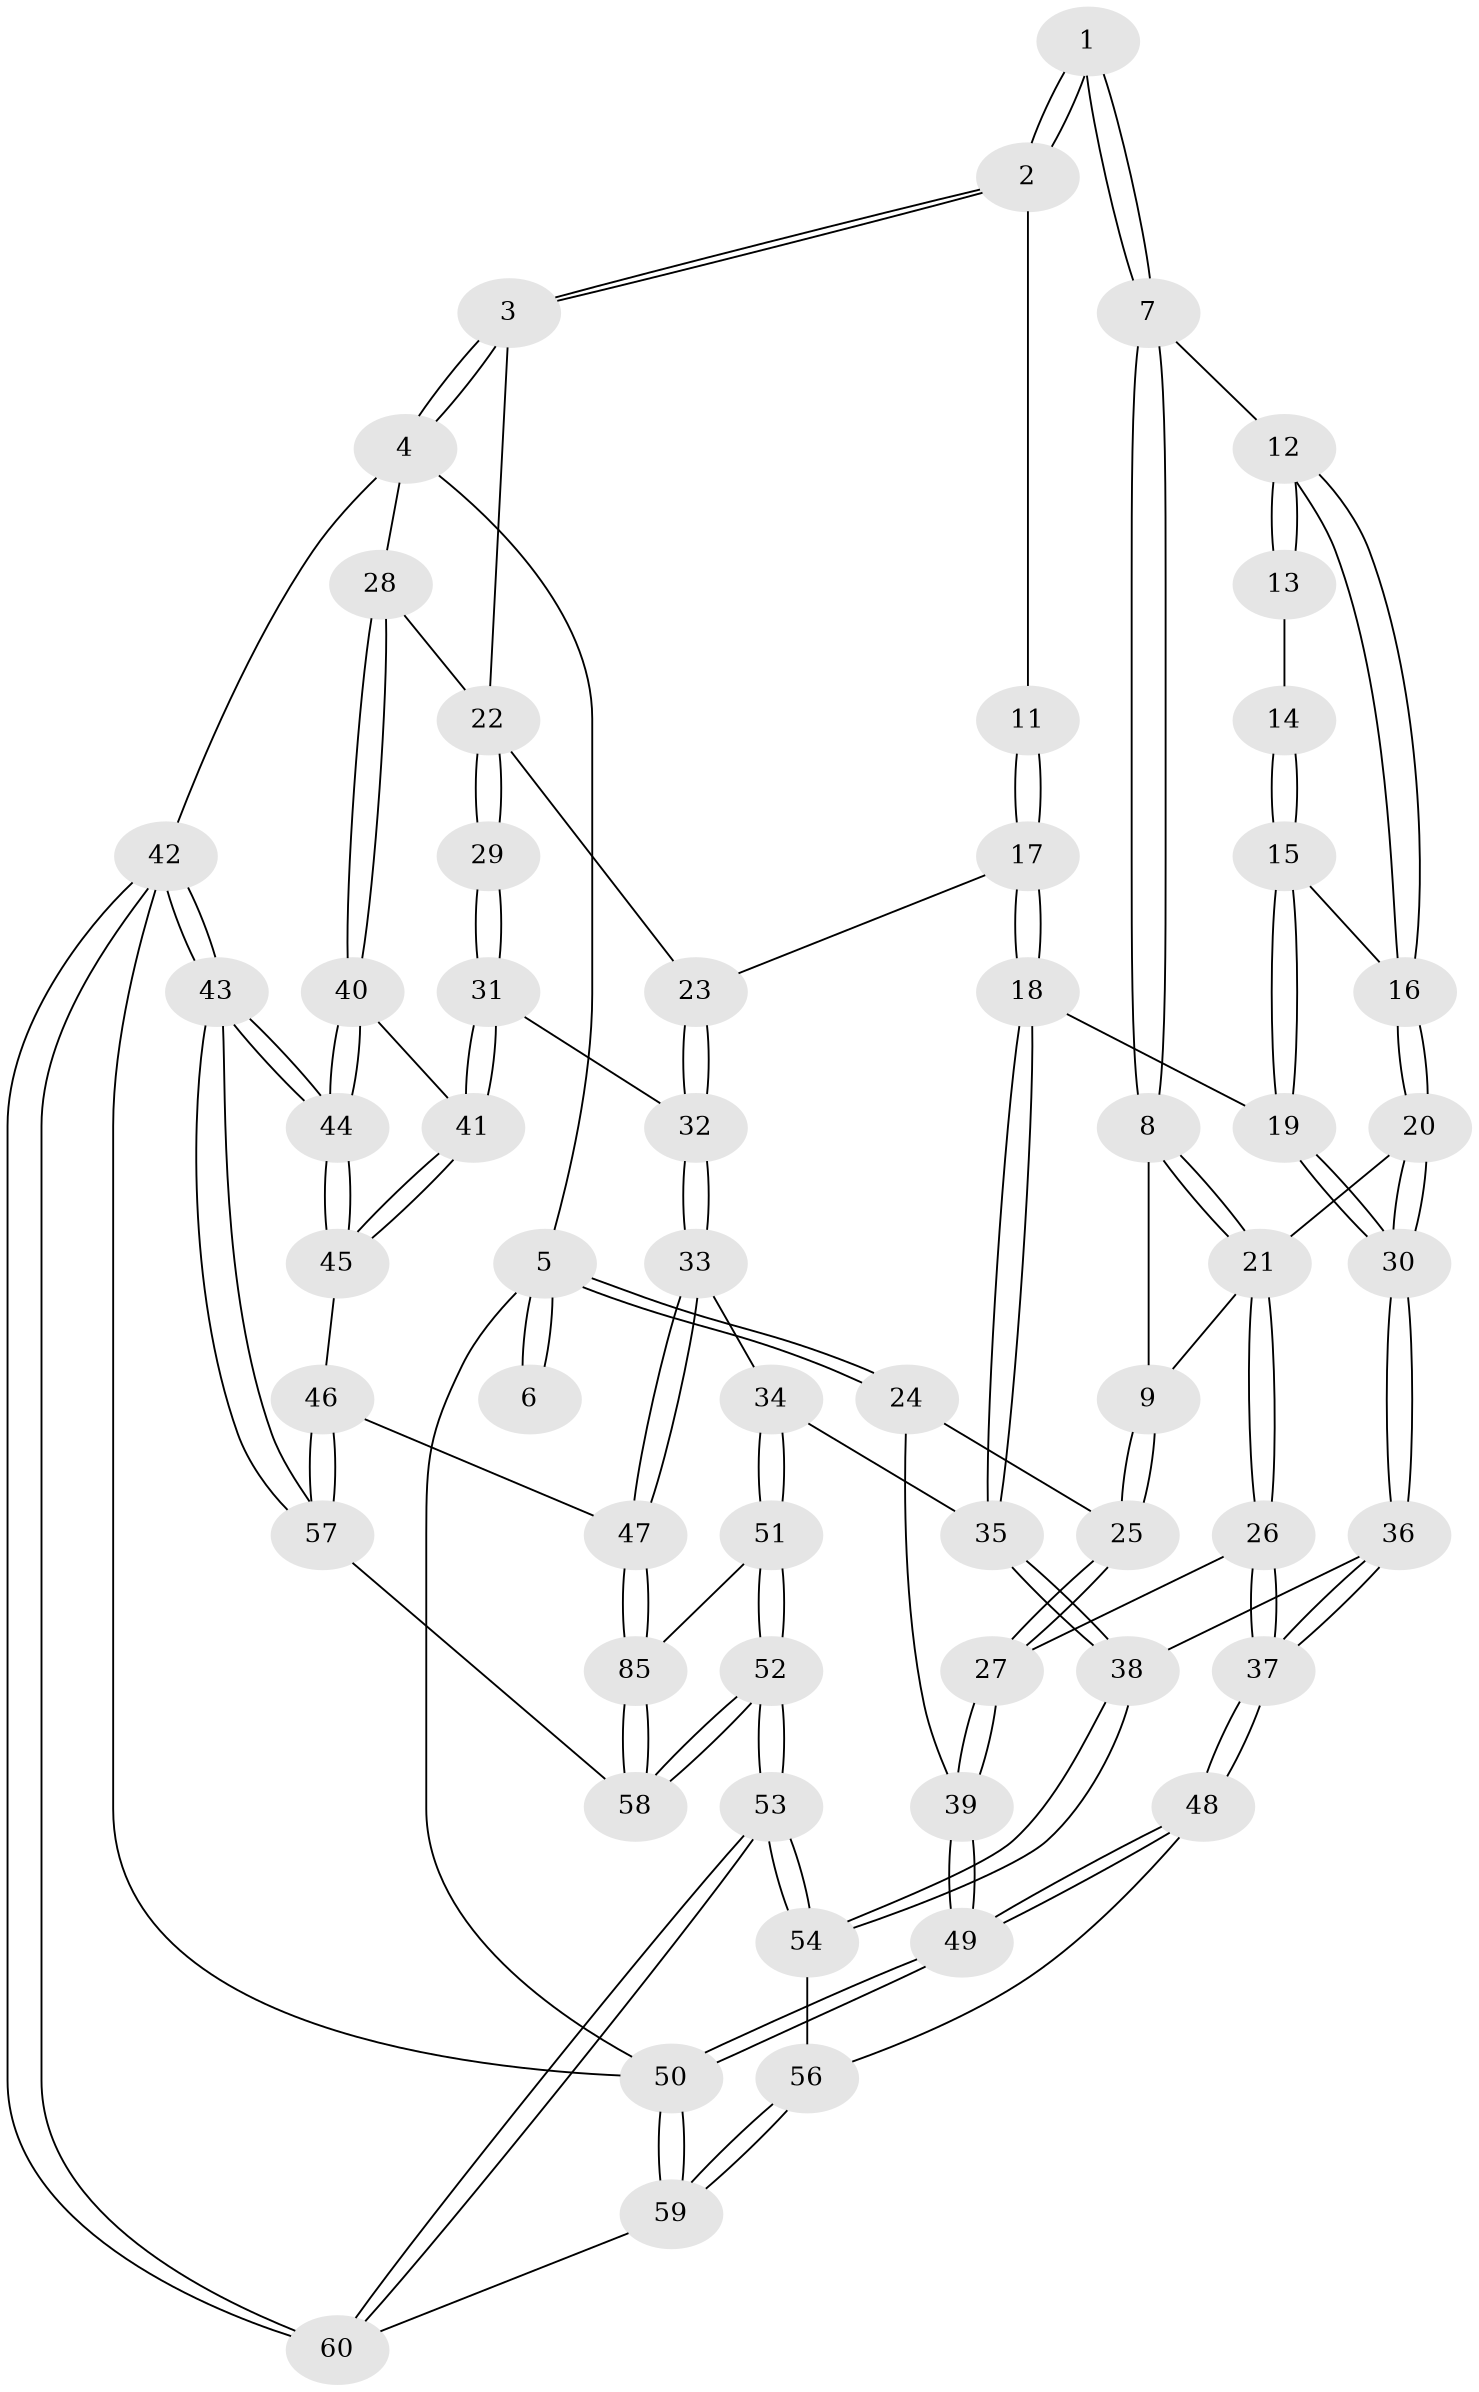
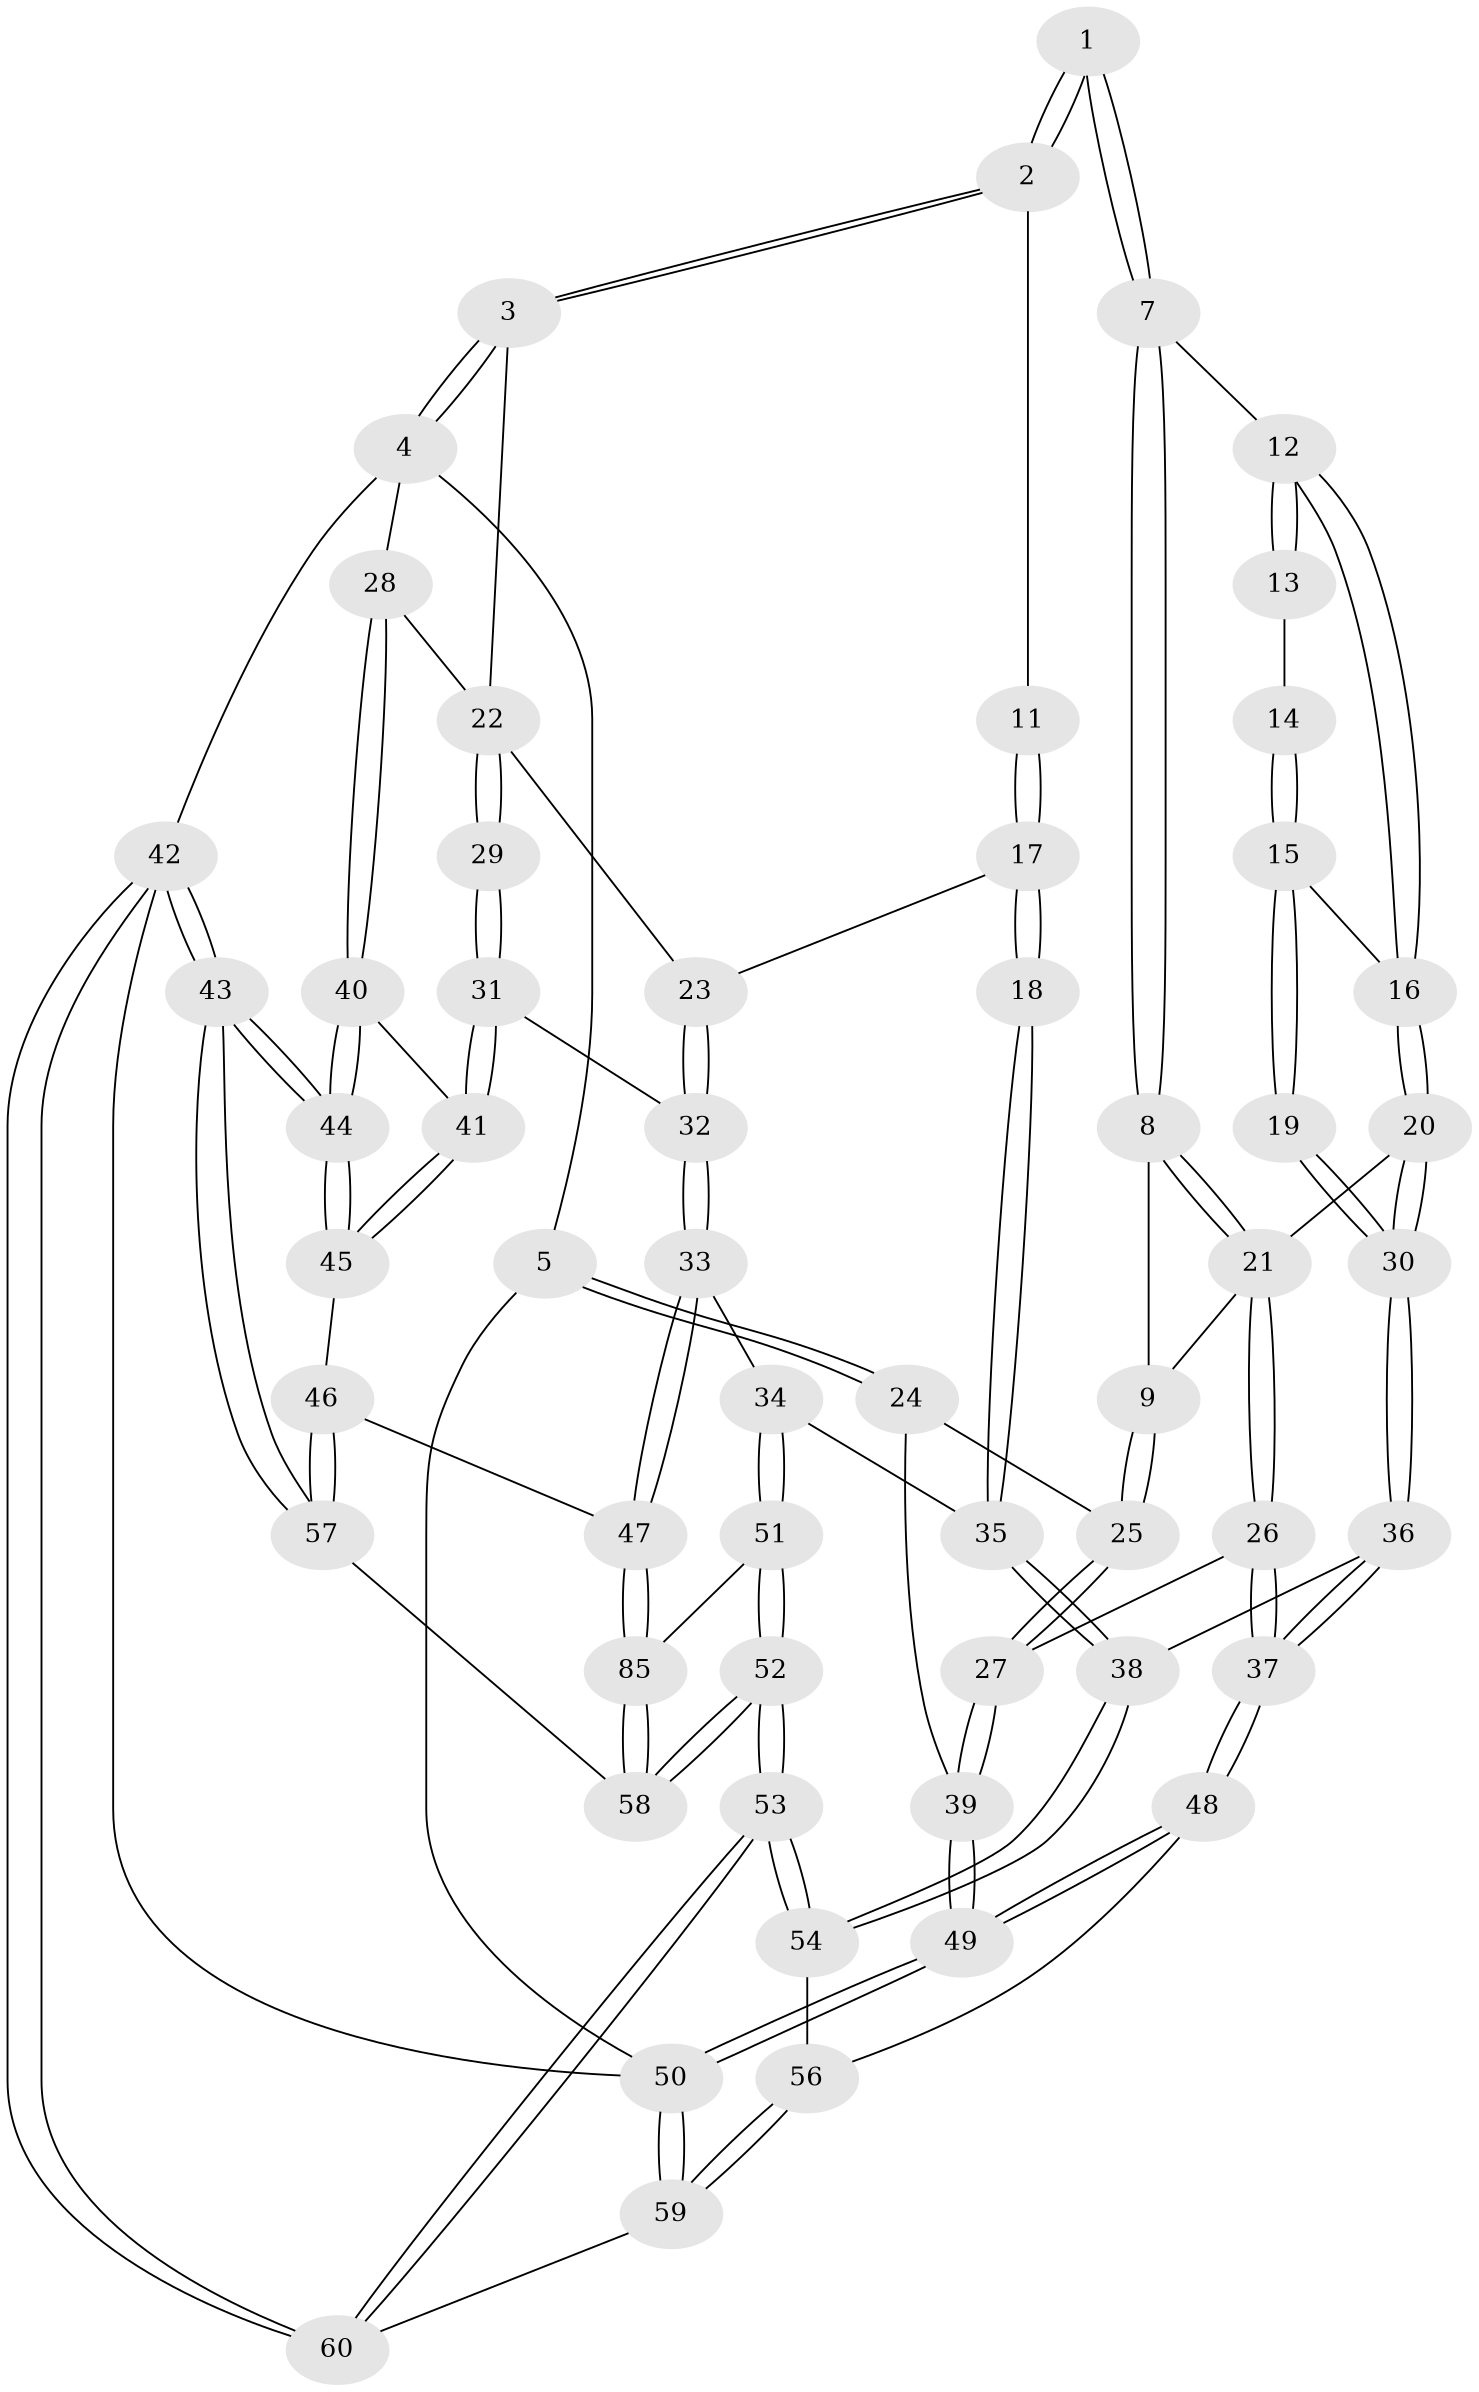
edge "18" -- "19": removed
node "6": removed
